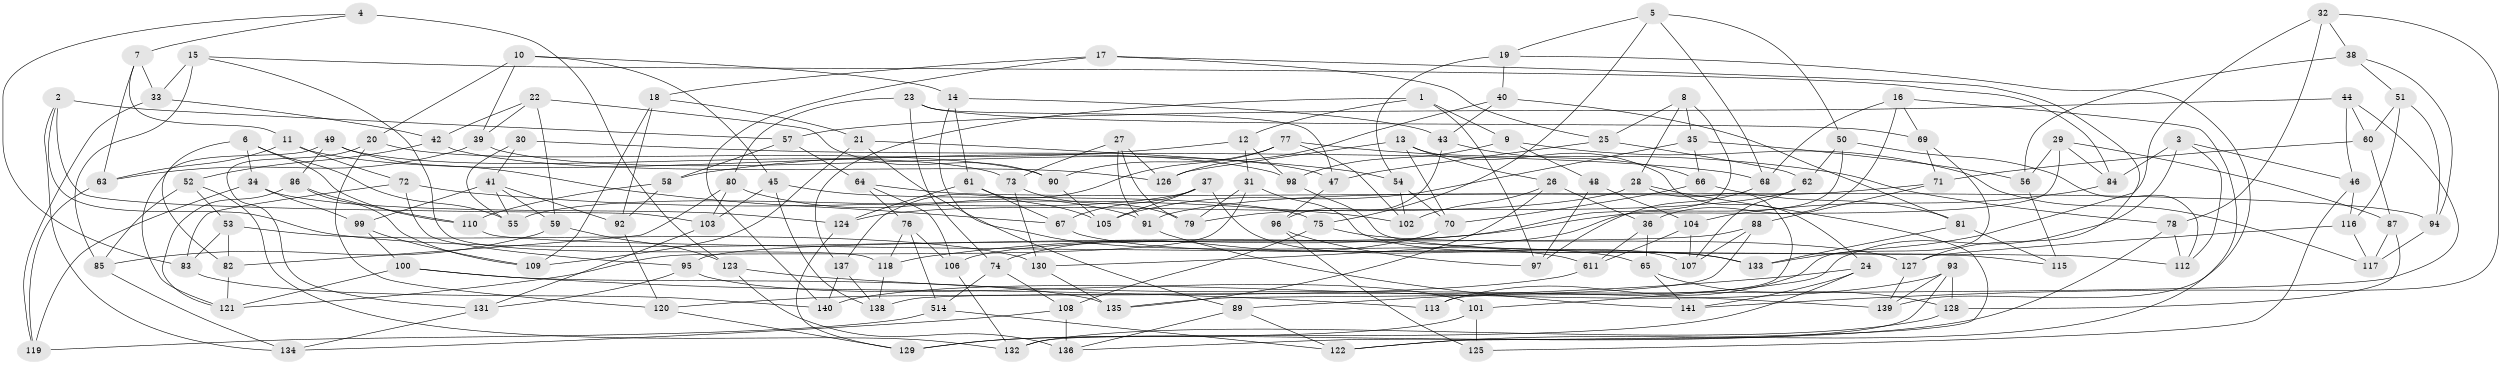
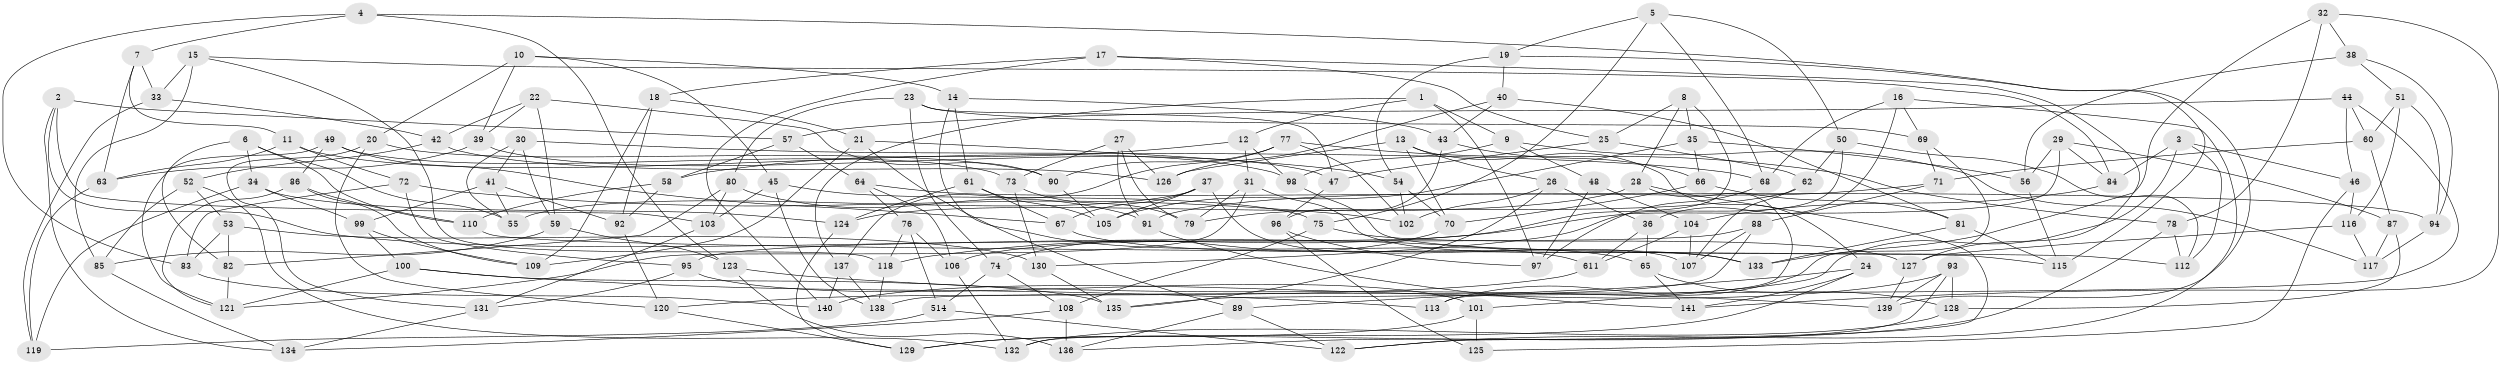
edge "4" -- "115": added
edge "41" -- "59": now "30" -- "59"
